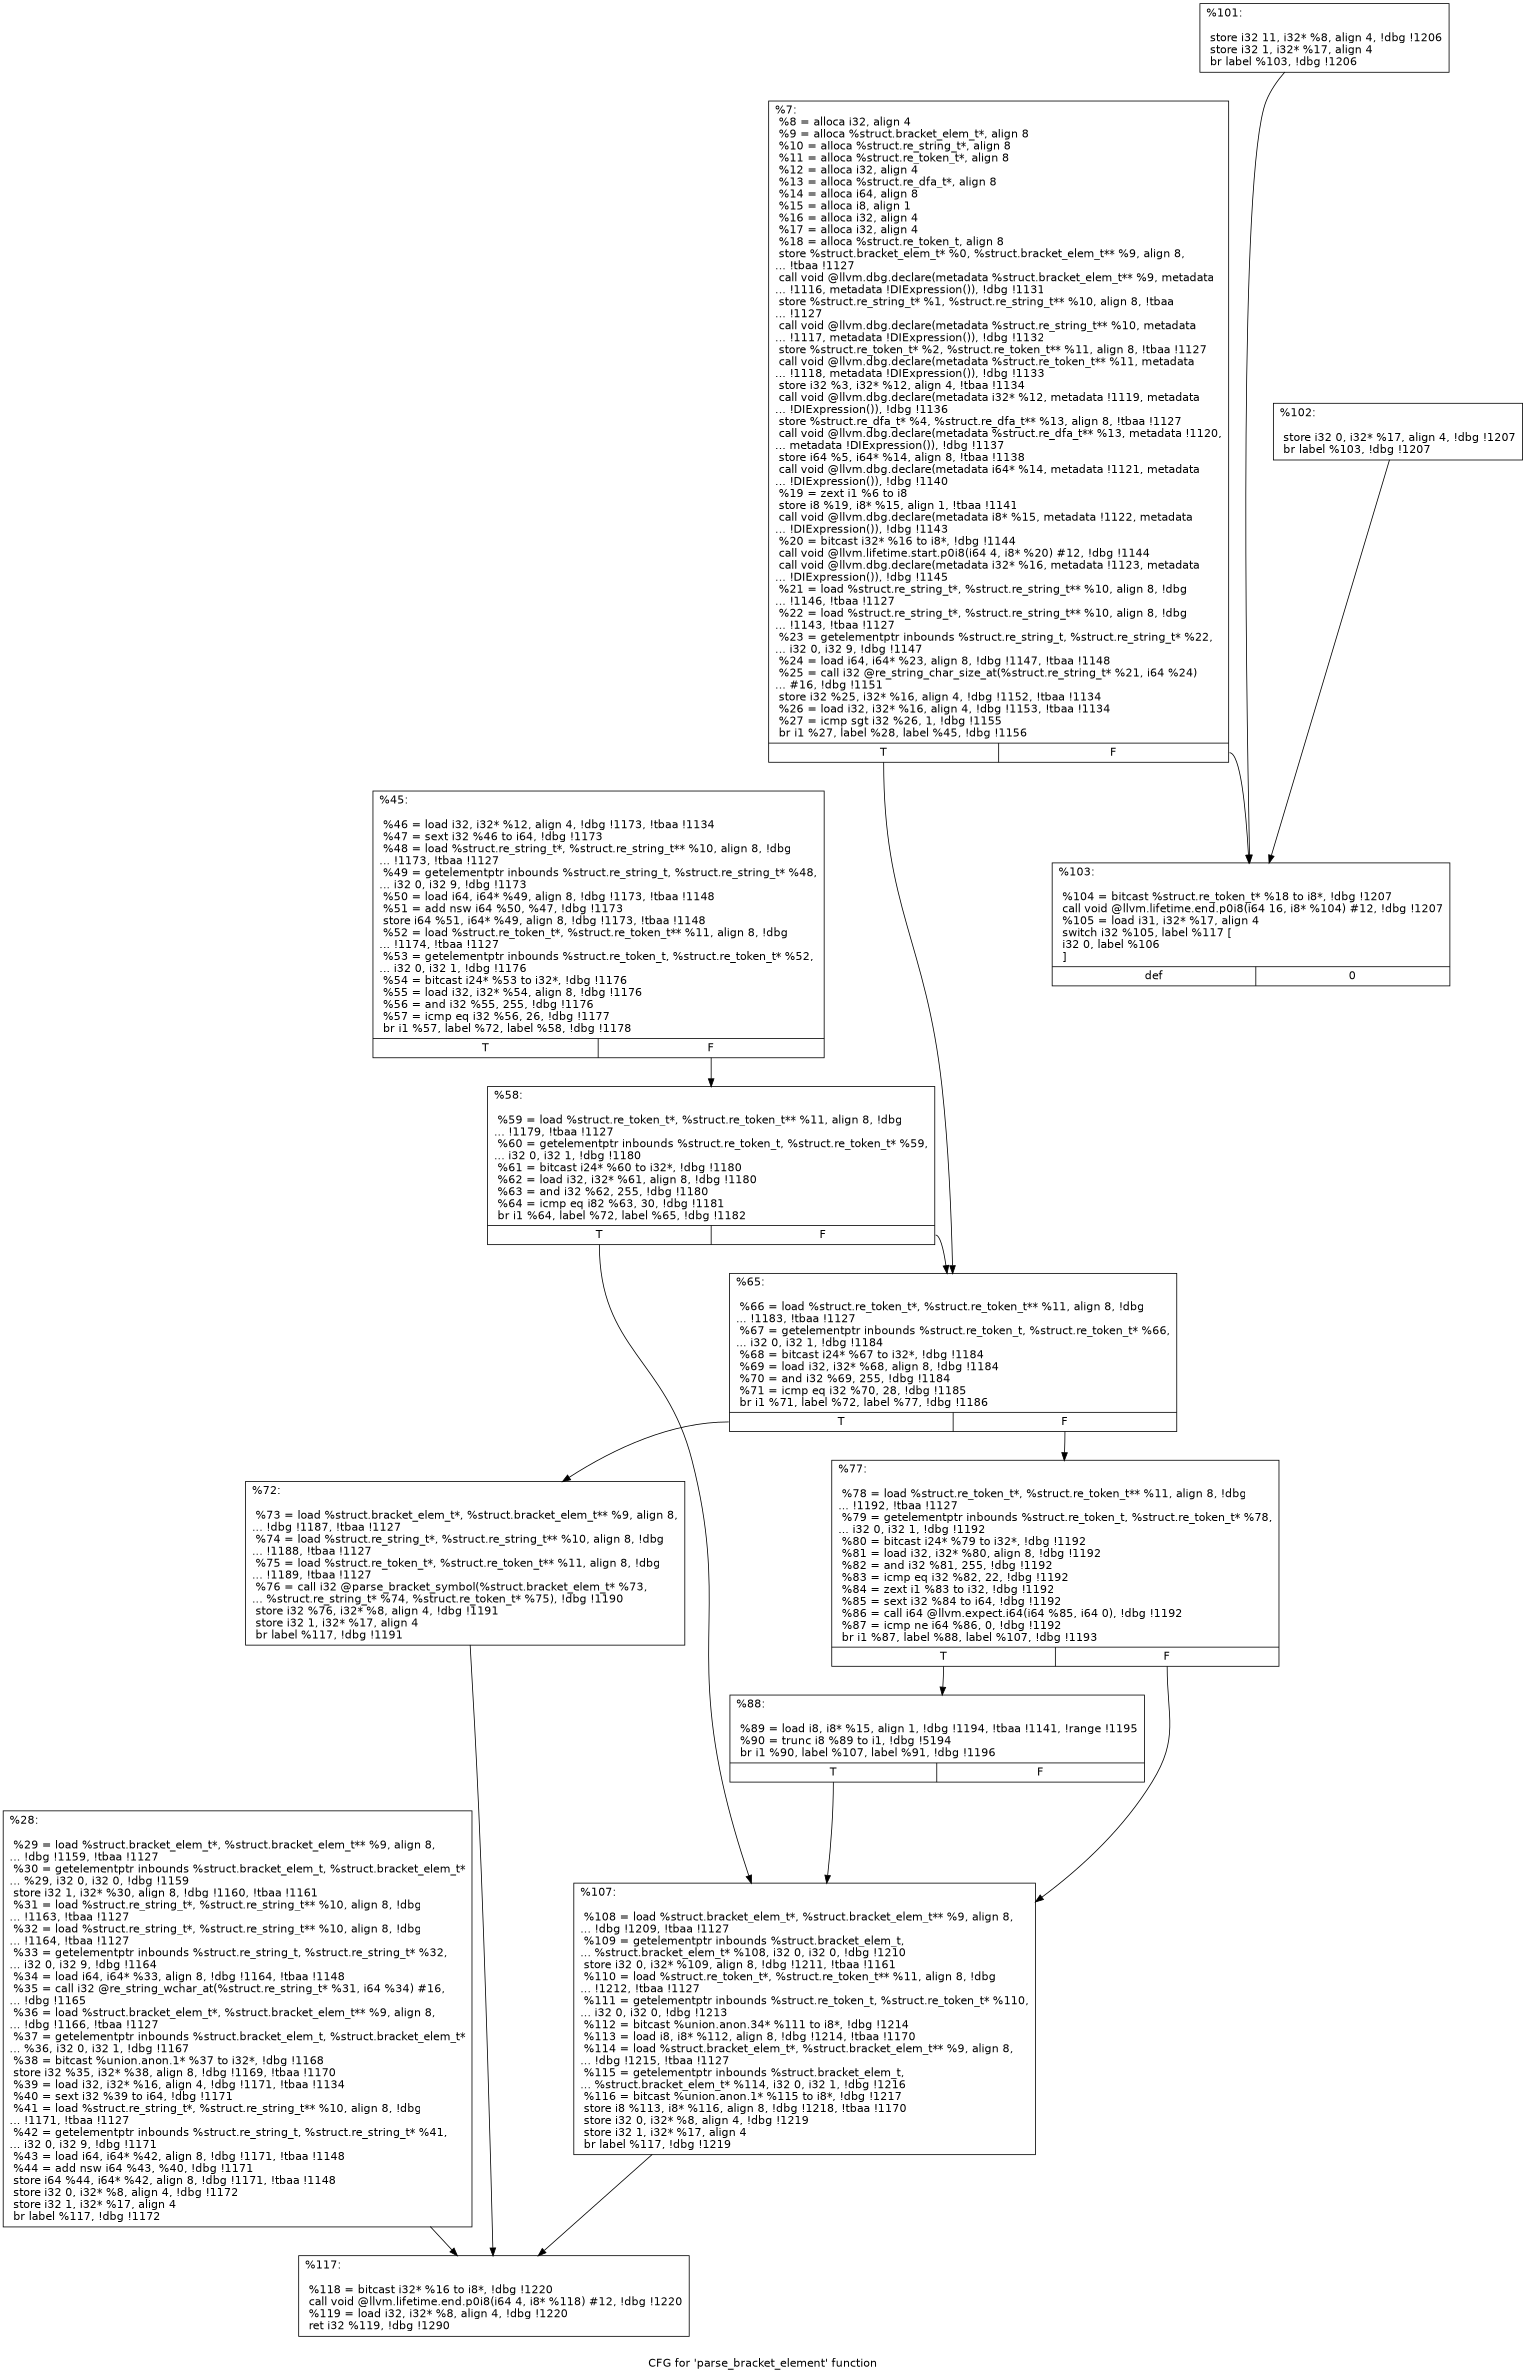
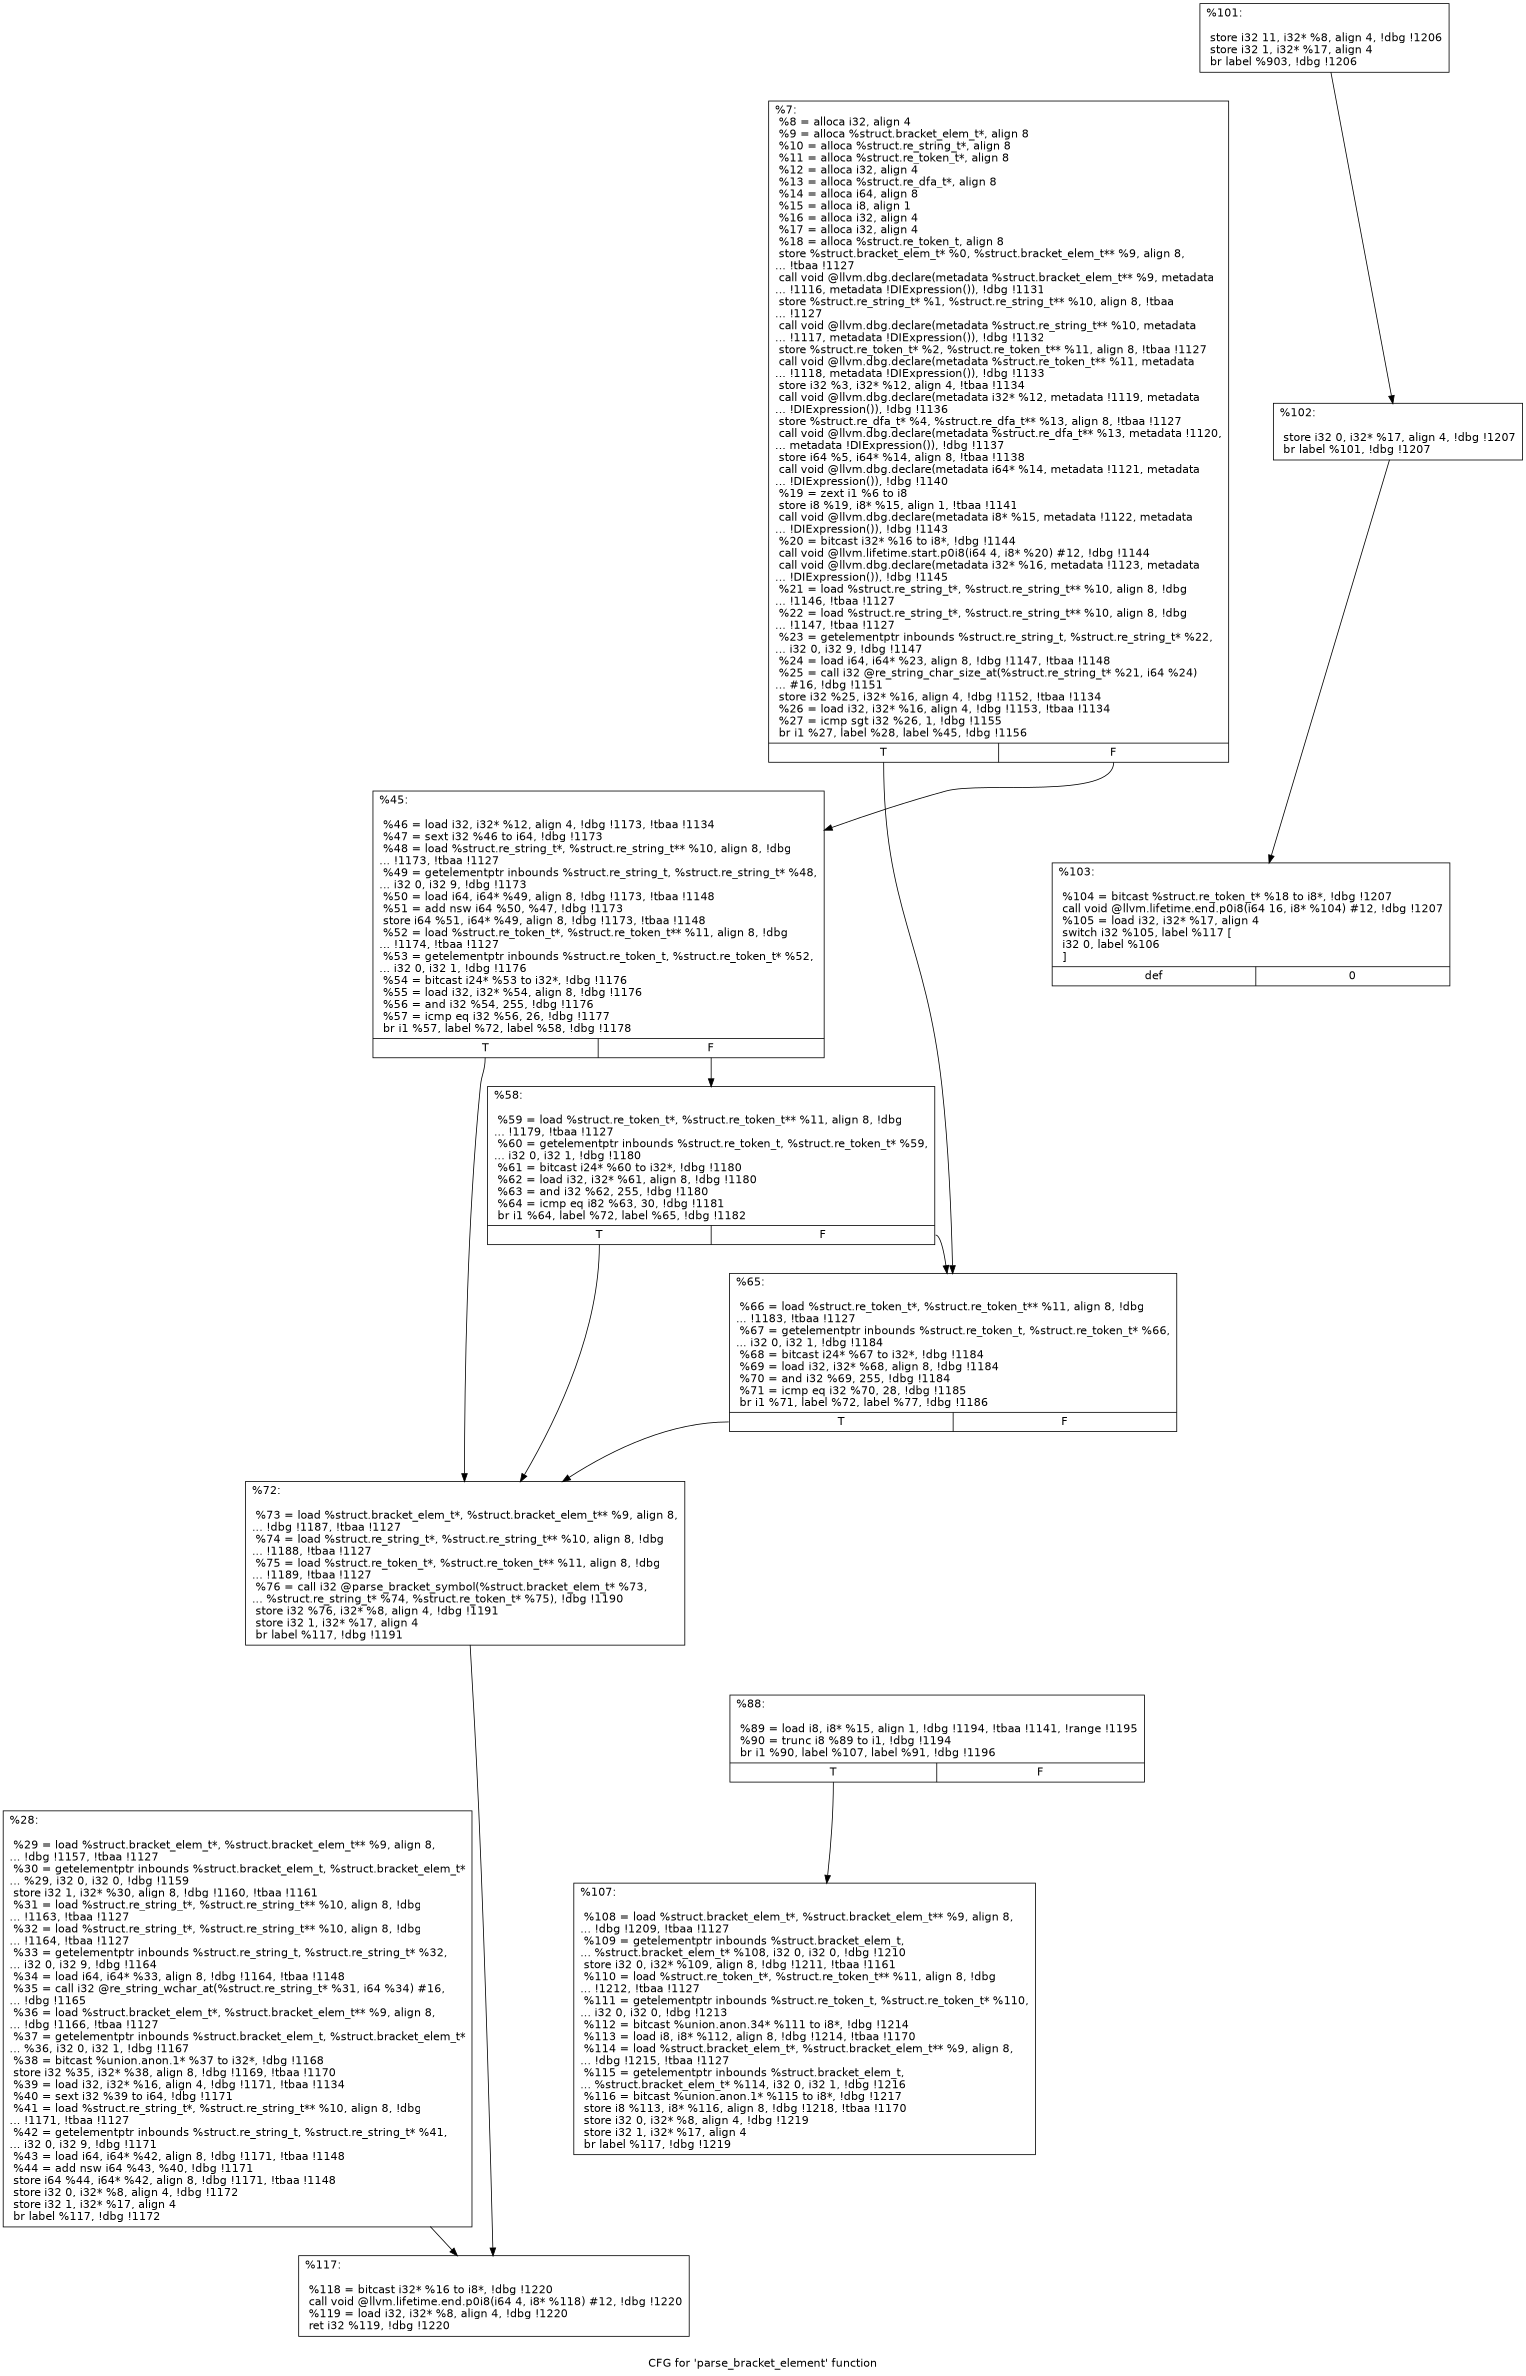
node "%101:": text "br label %103, !dbg !1206" -> "br label %903, !dbg !1206"
node "%102:": text "br label %103, !dbg !1207" -> "br label %101, !dbg !1207"
edge "%101:" -> "%103:": now "%101:" -> "%102:"
node "%7:": text "... !1143, !tbaa !1127" -> "... !1147, !tbaa !1127"
edge "%7:" -> "%103:": now "%7:" -> "%45:"
node "%103:": text "%105 = load i31, i32* %17, align 4" -> "%105 = load i32, i32* %17, align 4"
node "%45:": text "%56 = and i32 %55, 255, !dbg !1176" -> "%56 = and i32 %54, 255, !dbg !1176"
edge "%45:" -> "%72:": added
edge "%58:" -> "%107:": now "%58:" -> "%72:"
node "%77:": removed
node "%88:": text "%90 = trunc i8 %89 to i1, !dbg !5194" -> "%90 = trunc i8 %89 to i1, !dbg !1194"
node "%28:": text "... !dbg !1159, !tbaa !1127" -> "... !dbg !1157, !tbaa !1127"
edge "%107:" -> "%117:": removed
node "%117:": text "ret i32 %119, !dbg !1290" -> "ret i32 %119, !dbg !1220"
